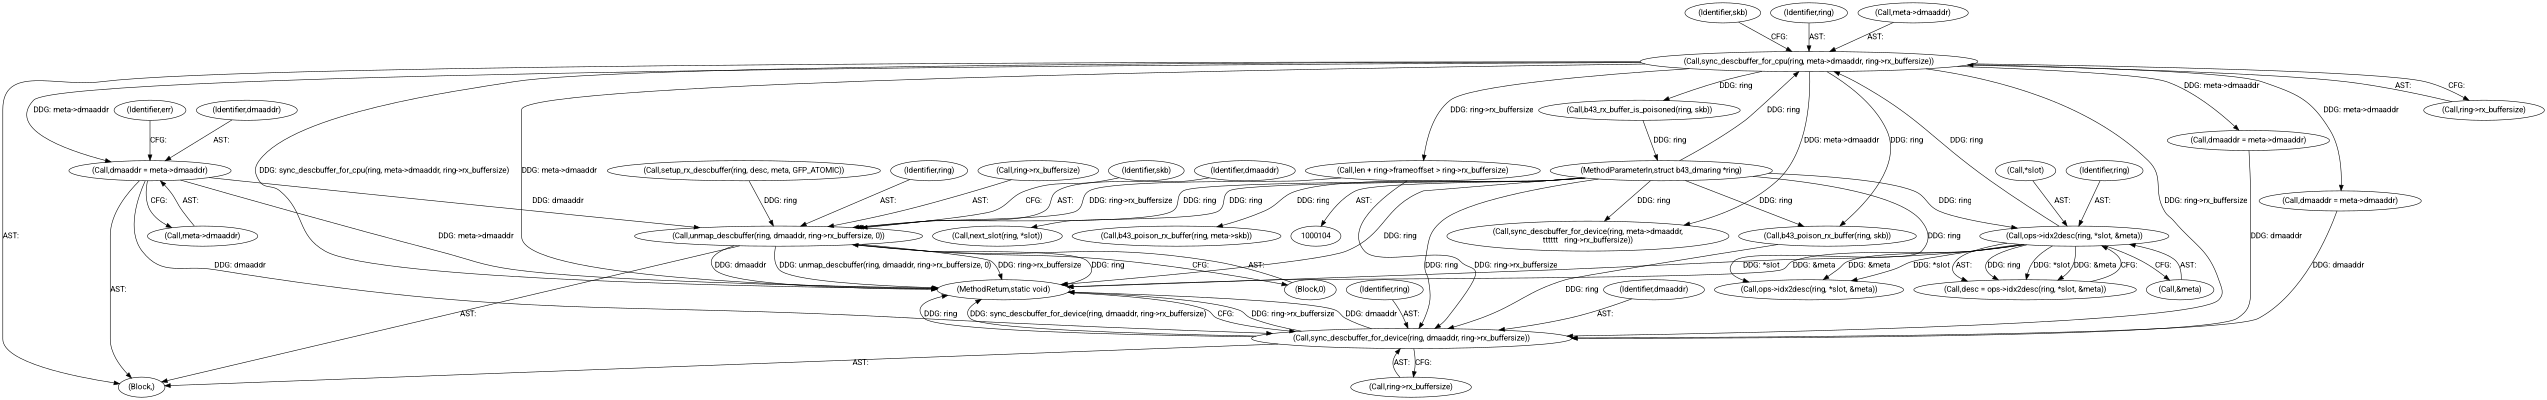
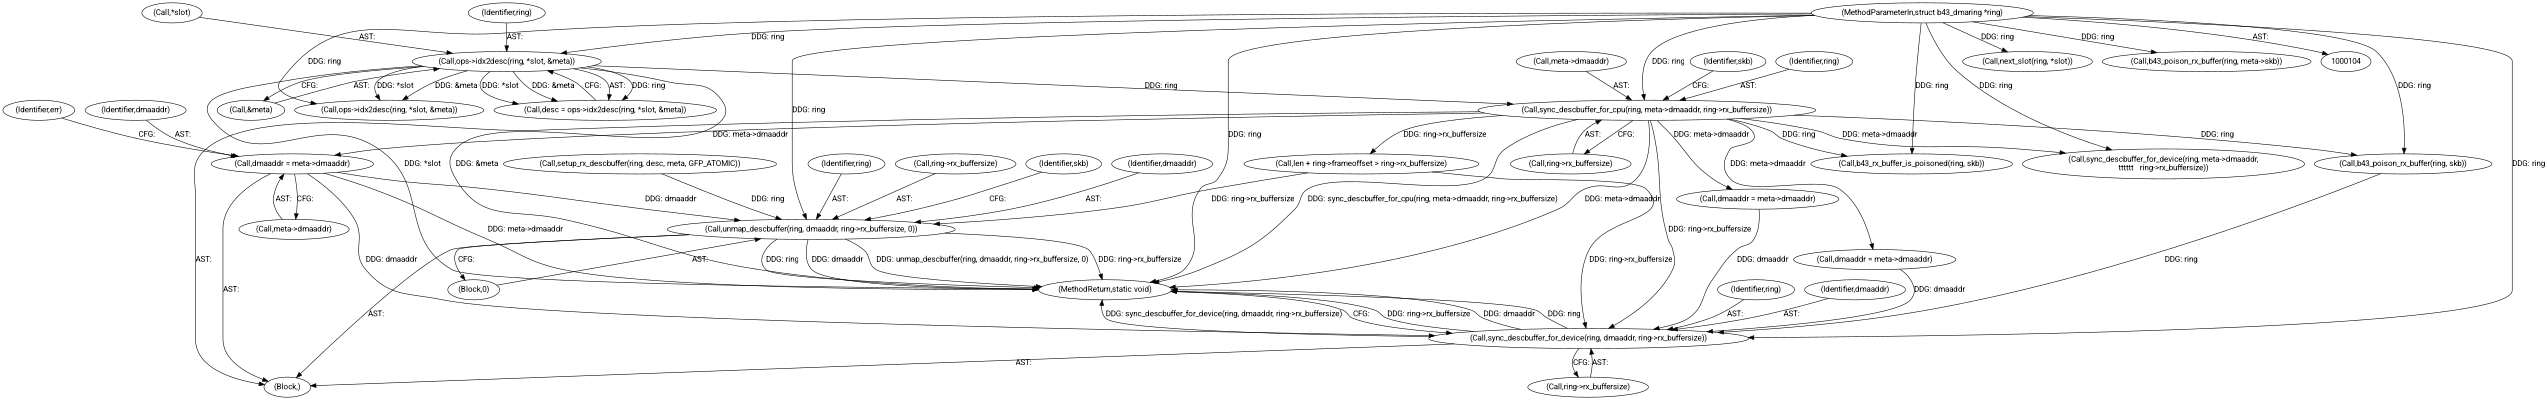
edge "(Call,b43_rx_buffer_is_poisoned(ring, skb))" -> "(MethodParameterIn,struct b43_dmaring *ring)": reversed
